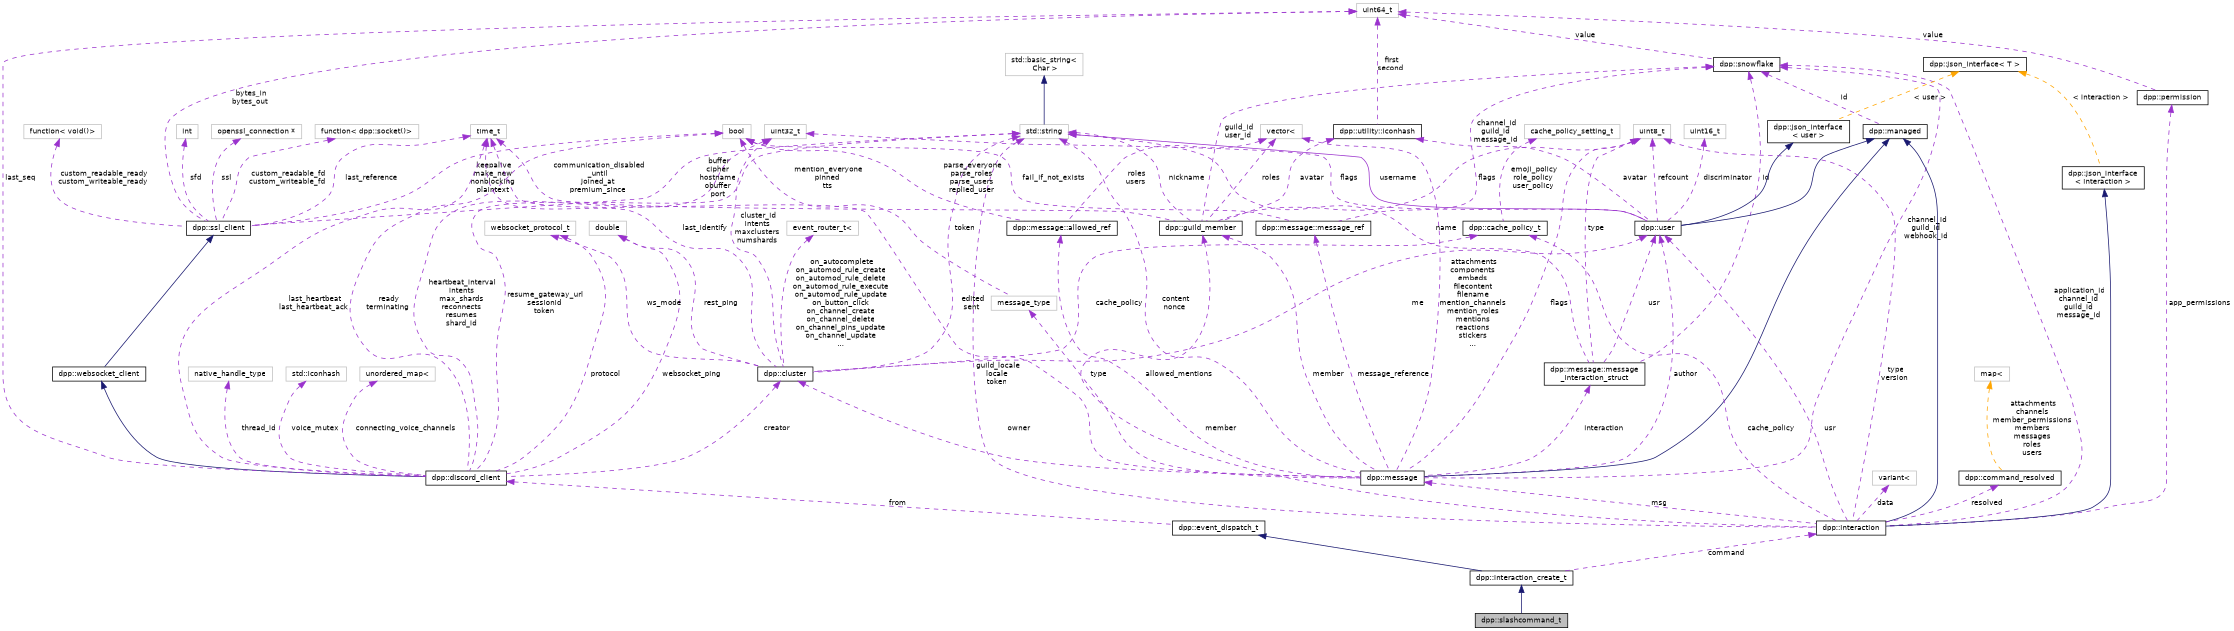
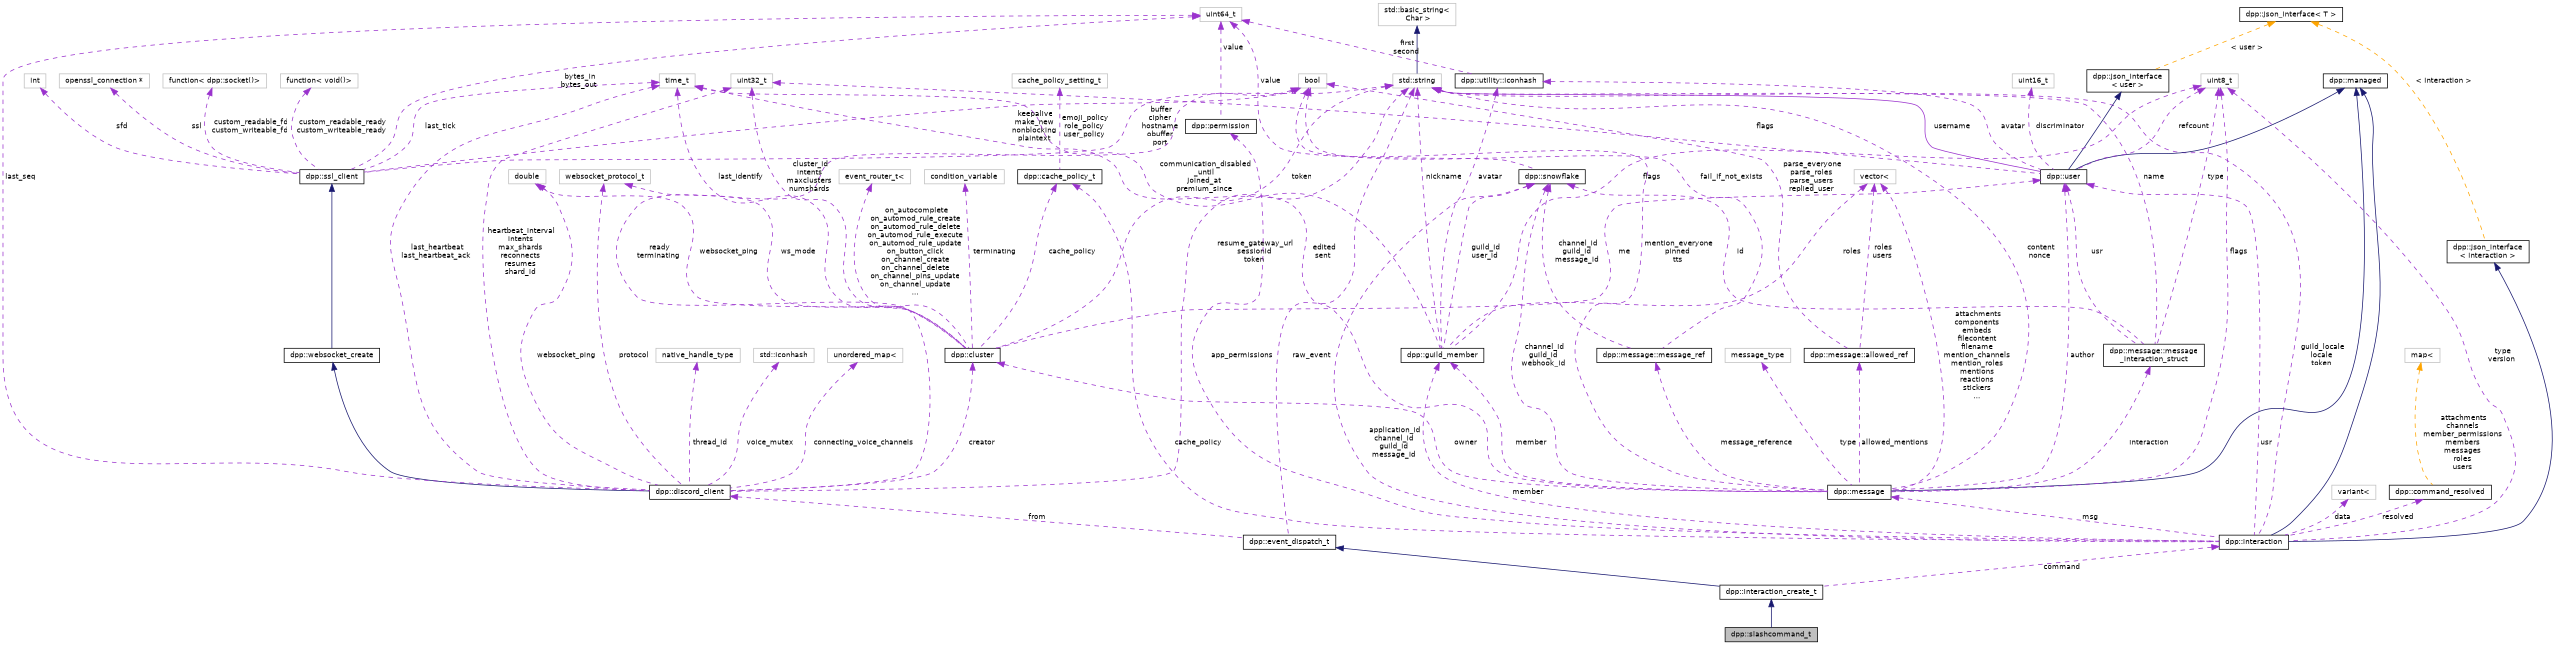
edge "dpp::managed" -> "dpp::snowflake": removed, label "id"
node "condition_variable": added
edge "dpp::ssl_client" -> "time_t": label " last_reference" -> " last_tick"
edge "message_type" -> "bool": now "dpp::message" -> "bool"
edge "dpp::cluster" -> "double": label " rest_ping" -> " websocket_ping"
edge "dpp::event_dispatch_t" -> "std::string": added, label "raw_event"
node "dpp::websocket_client": label "dpp::websocket_client" -> "dpp::websocket_create"
